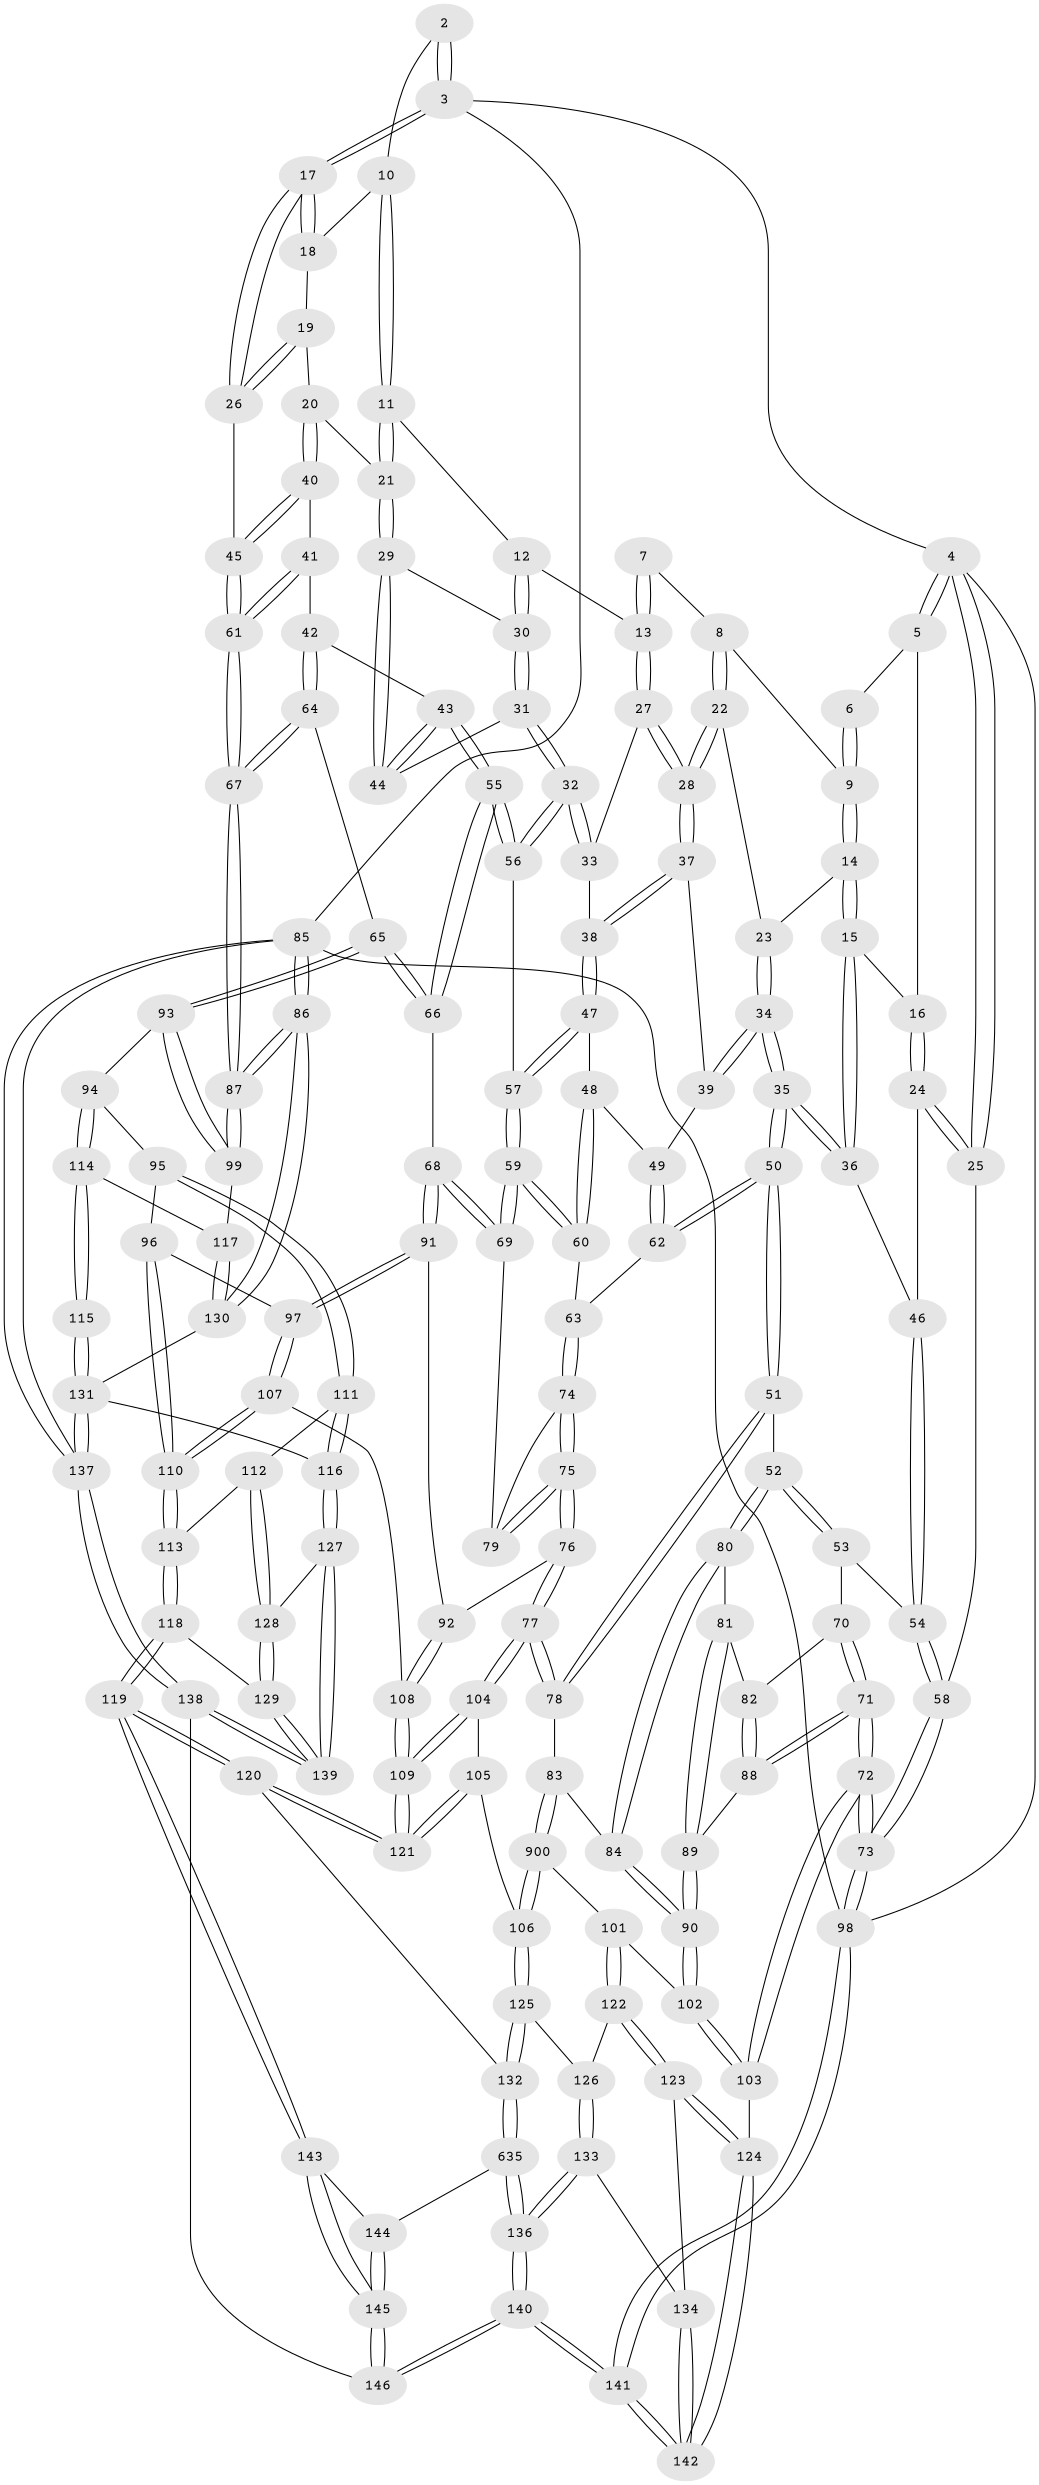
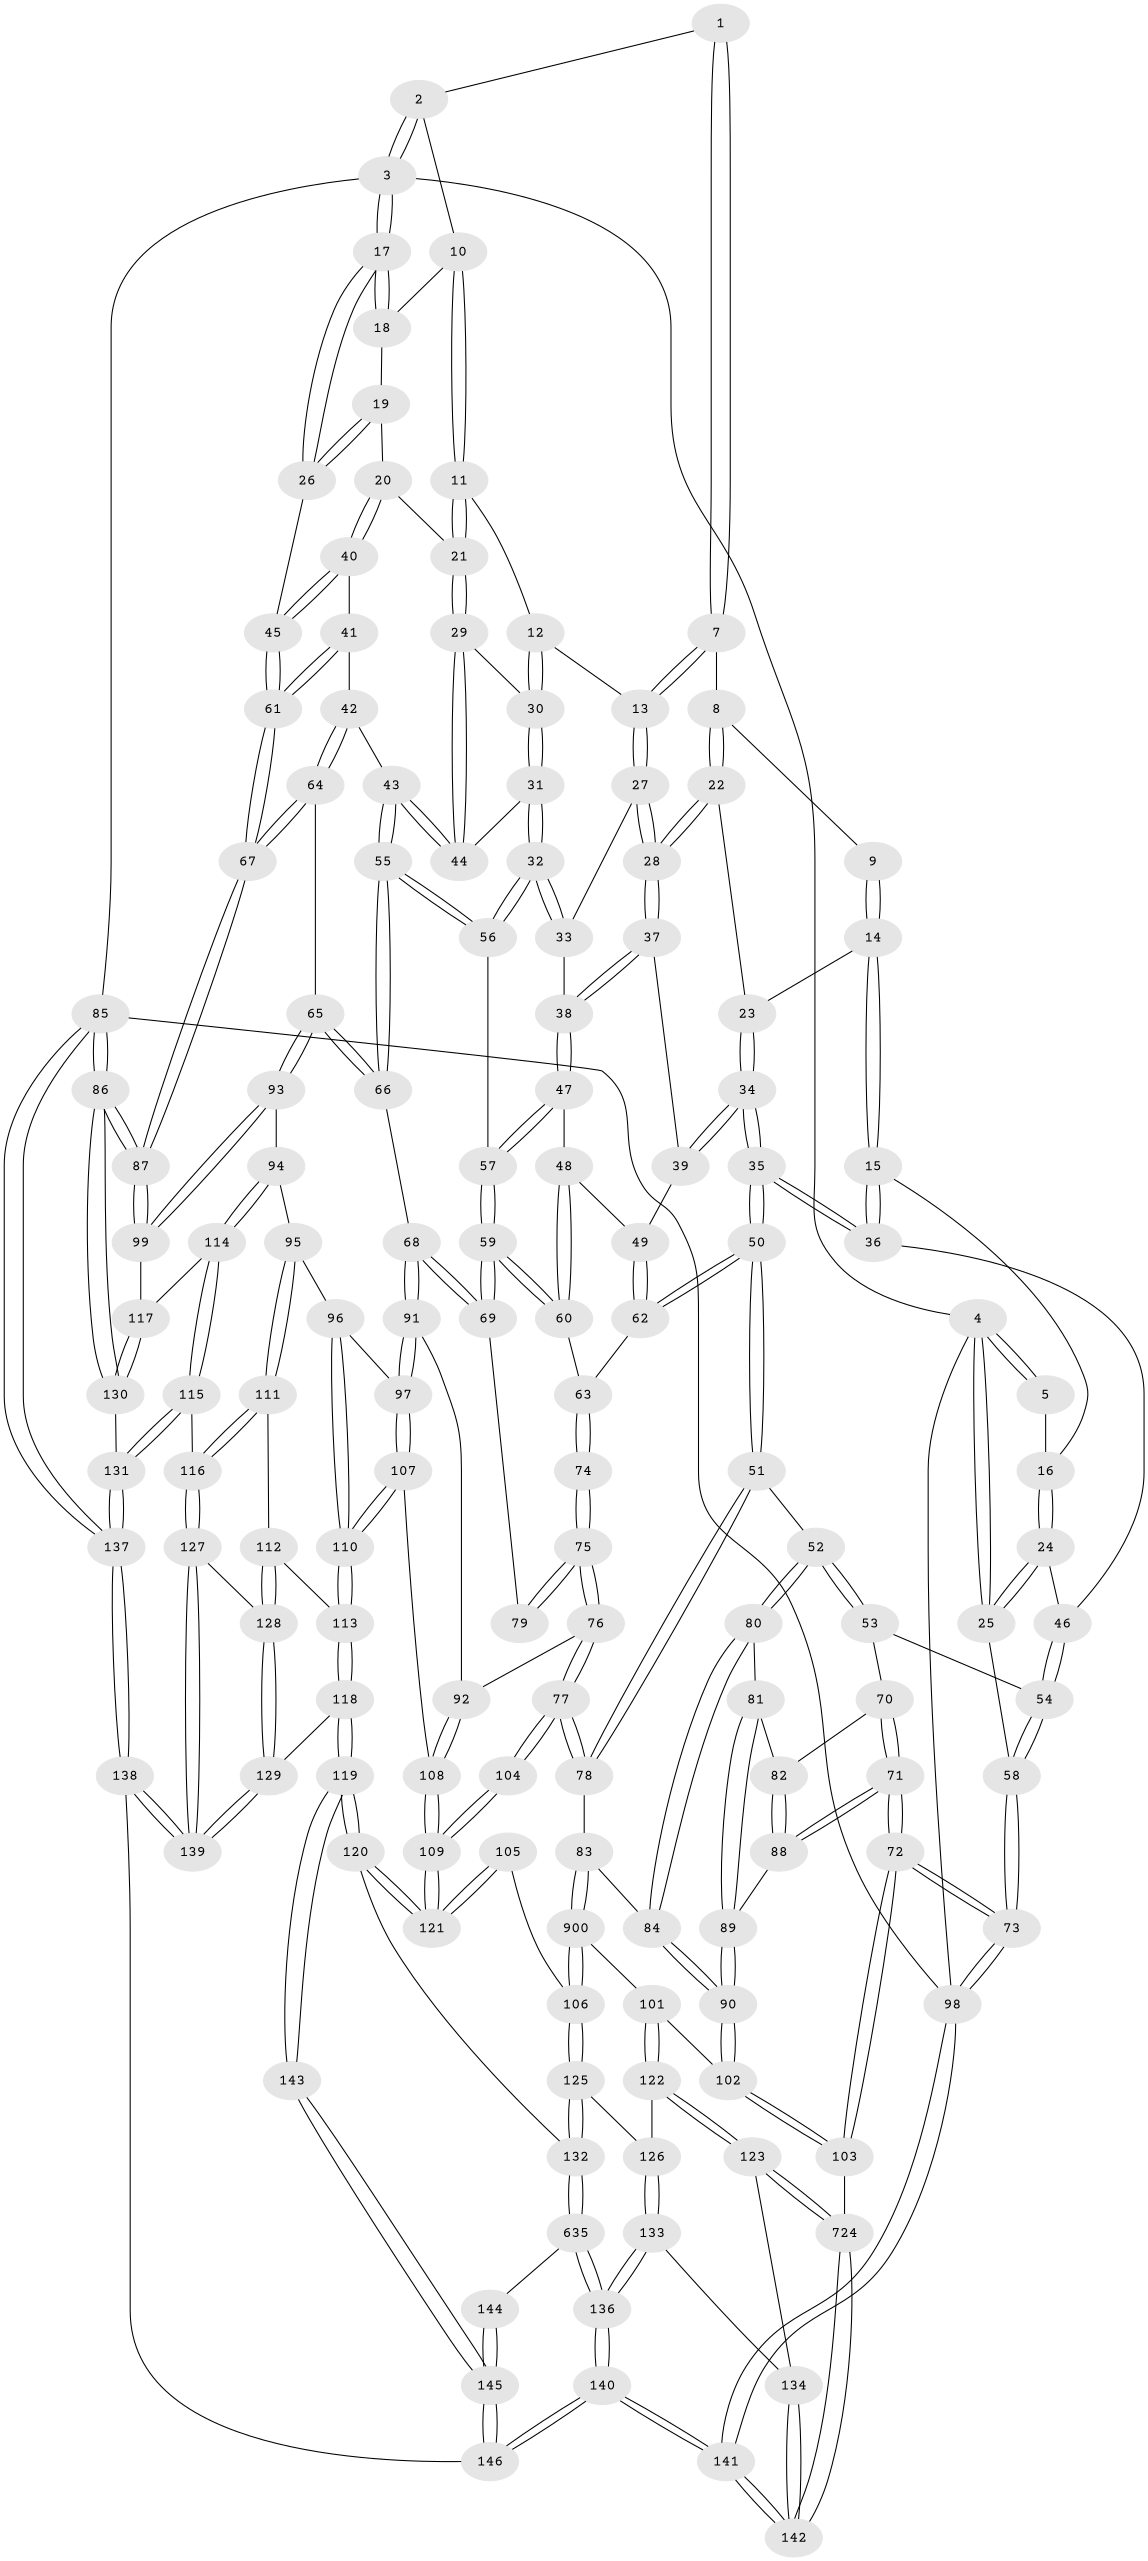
node "1": added
node "6": removed
edge "131" -- "116": now "115" -- "116"
edge "74" -- "79": removed
edge "104" -- "105": removed
node "124": label "124" -> "724"
edge "143" -- "144": removed
